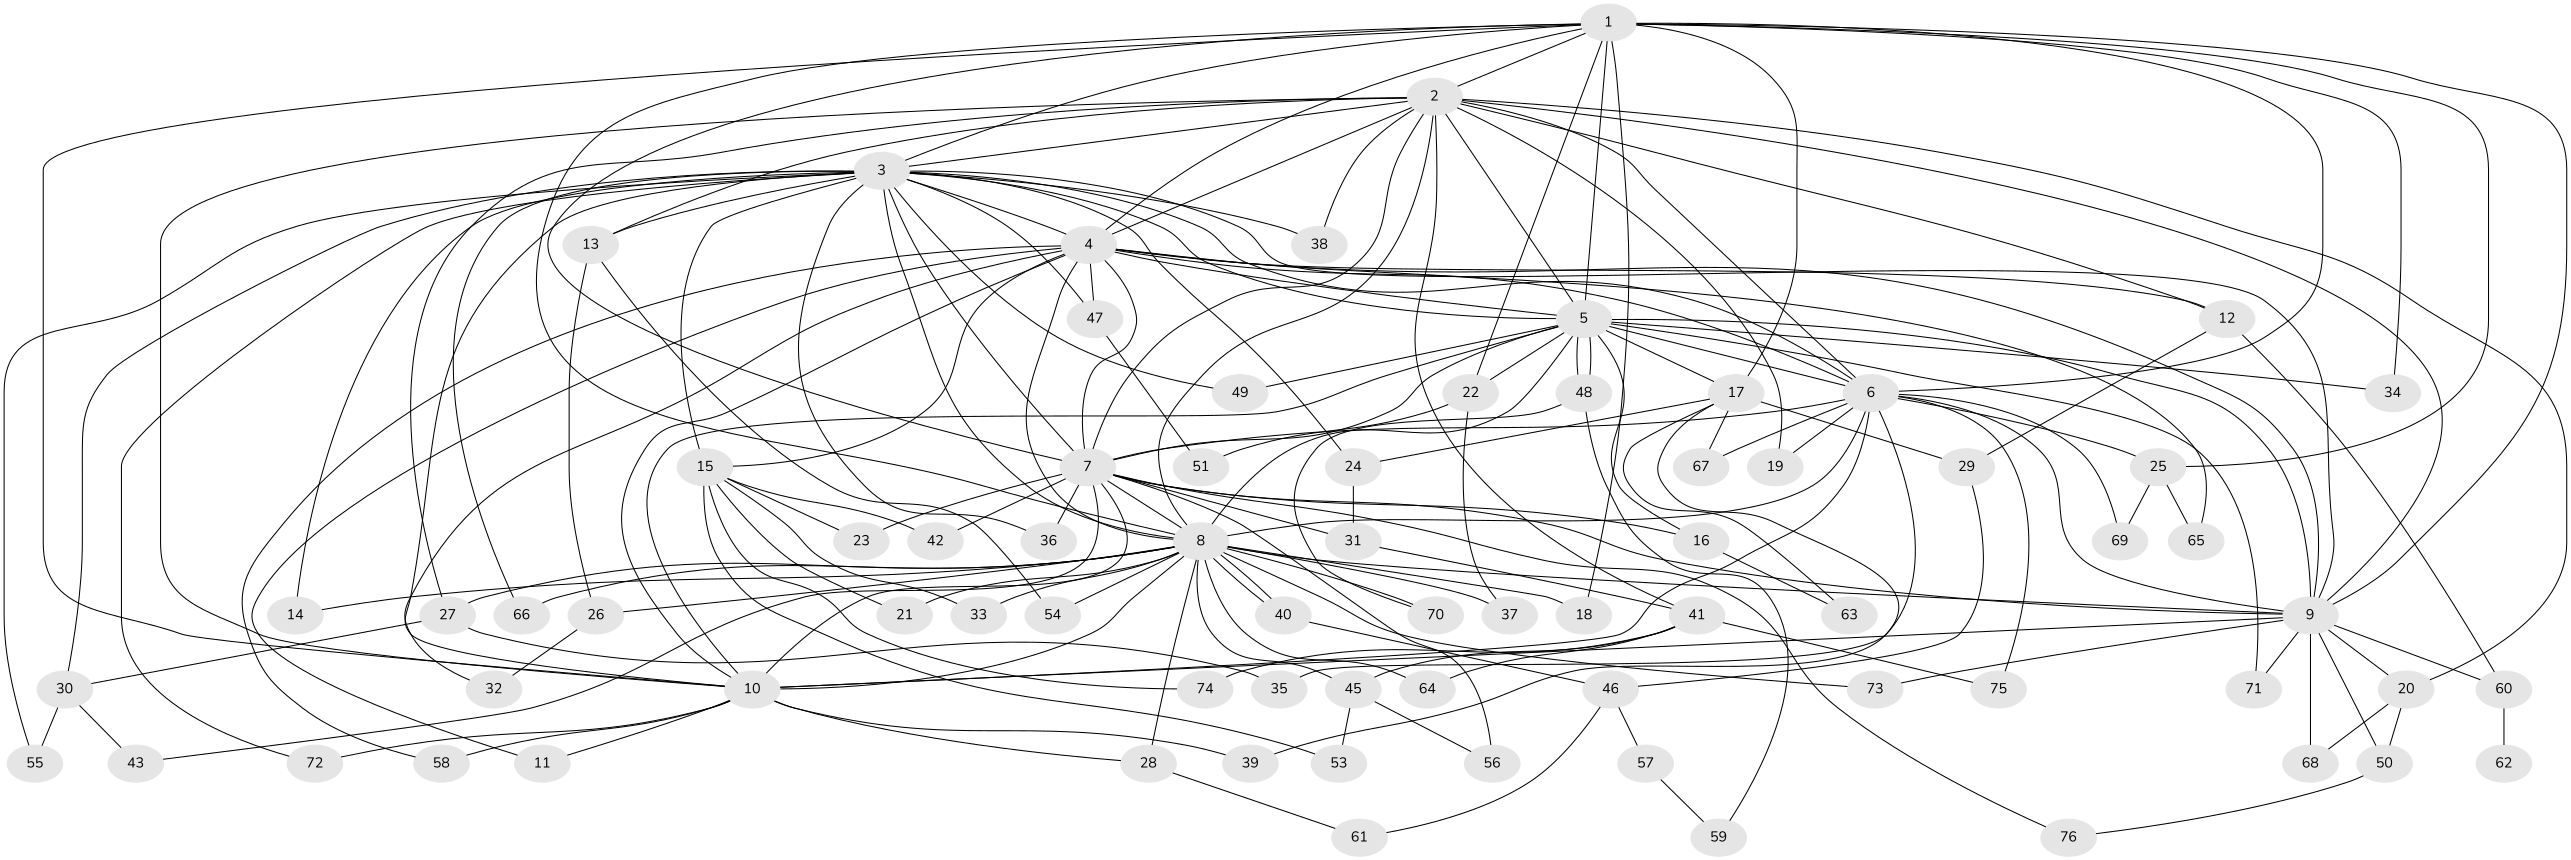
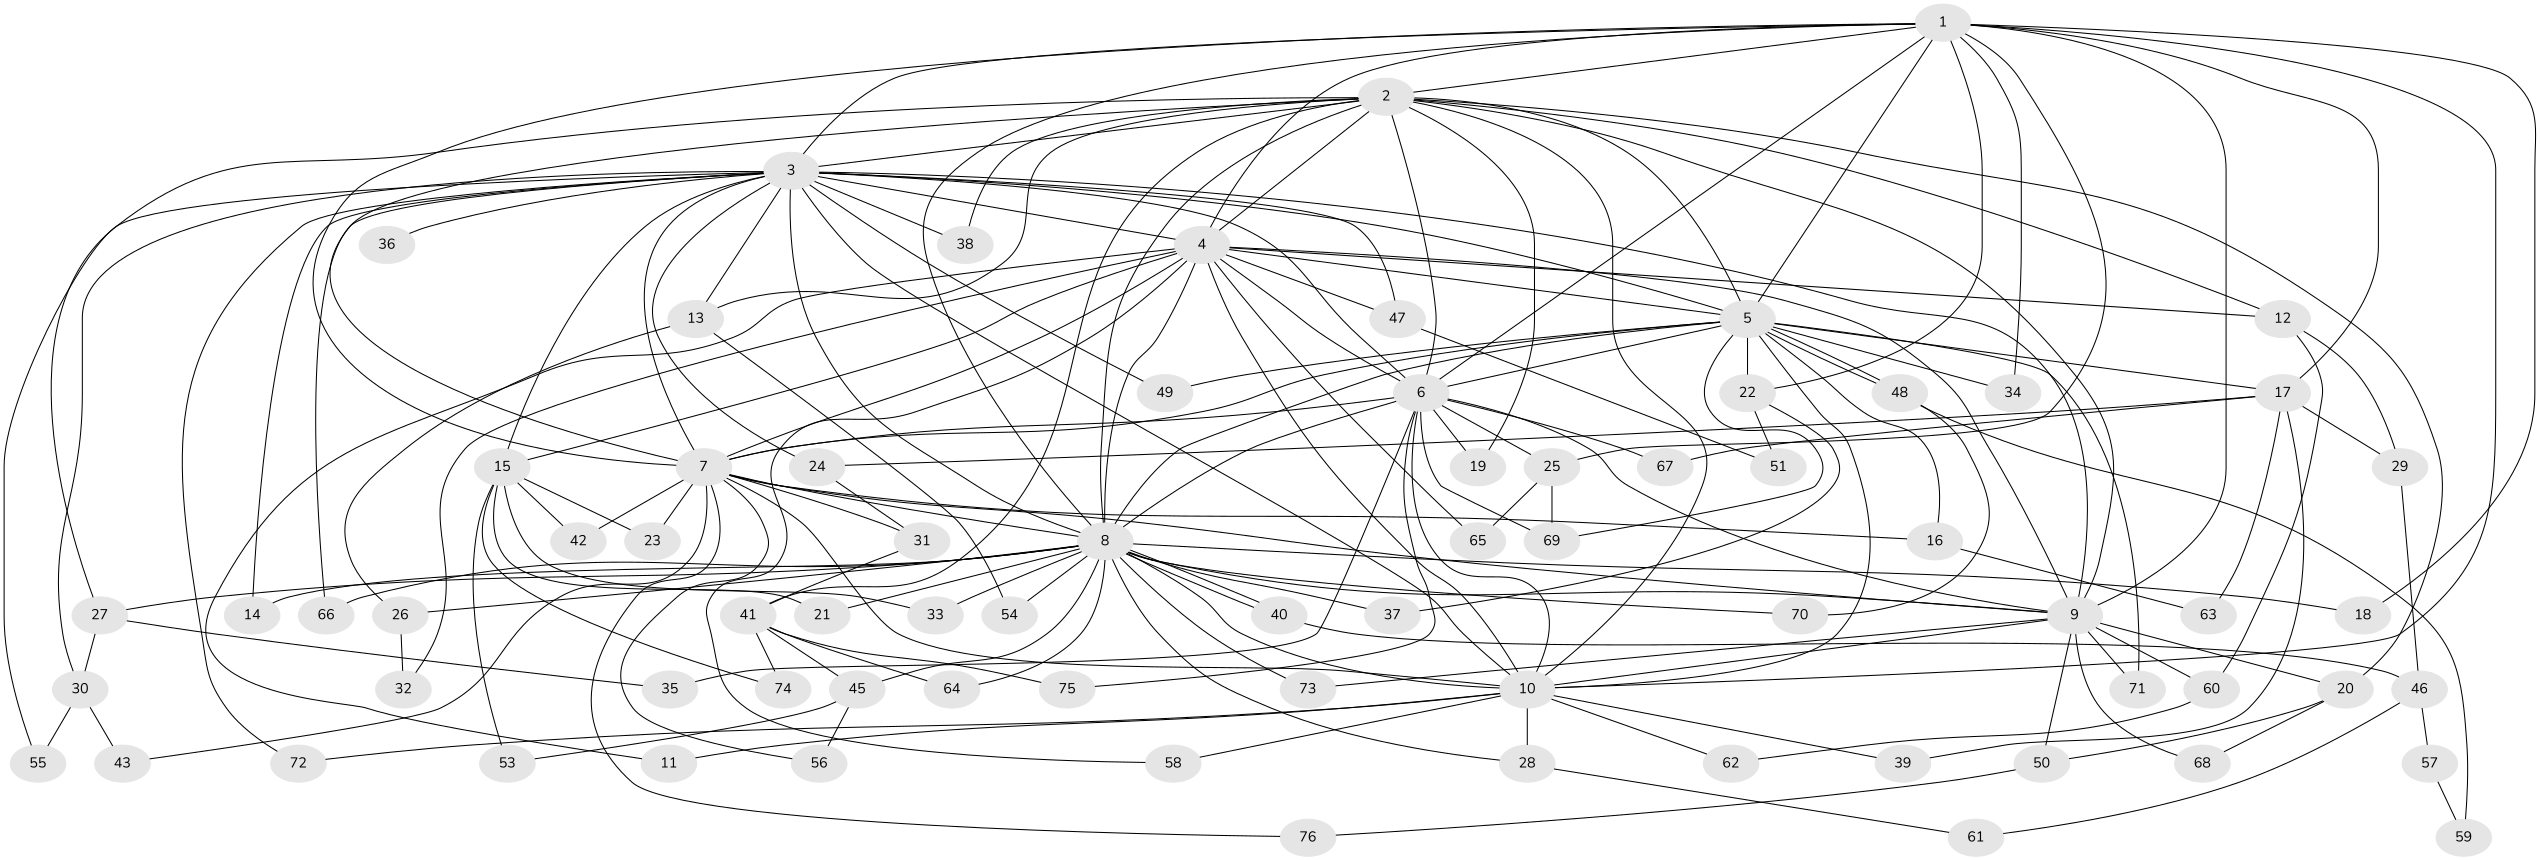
edge "5" -- "9": now "5" -- "69"
edge "7" -- "36": removed
edge "10" -- "62": added
